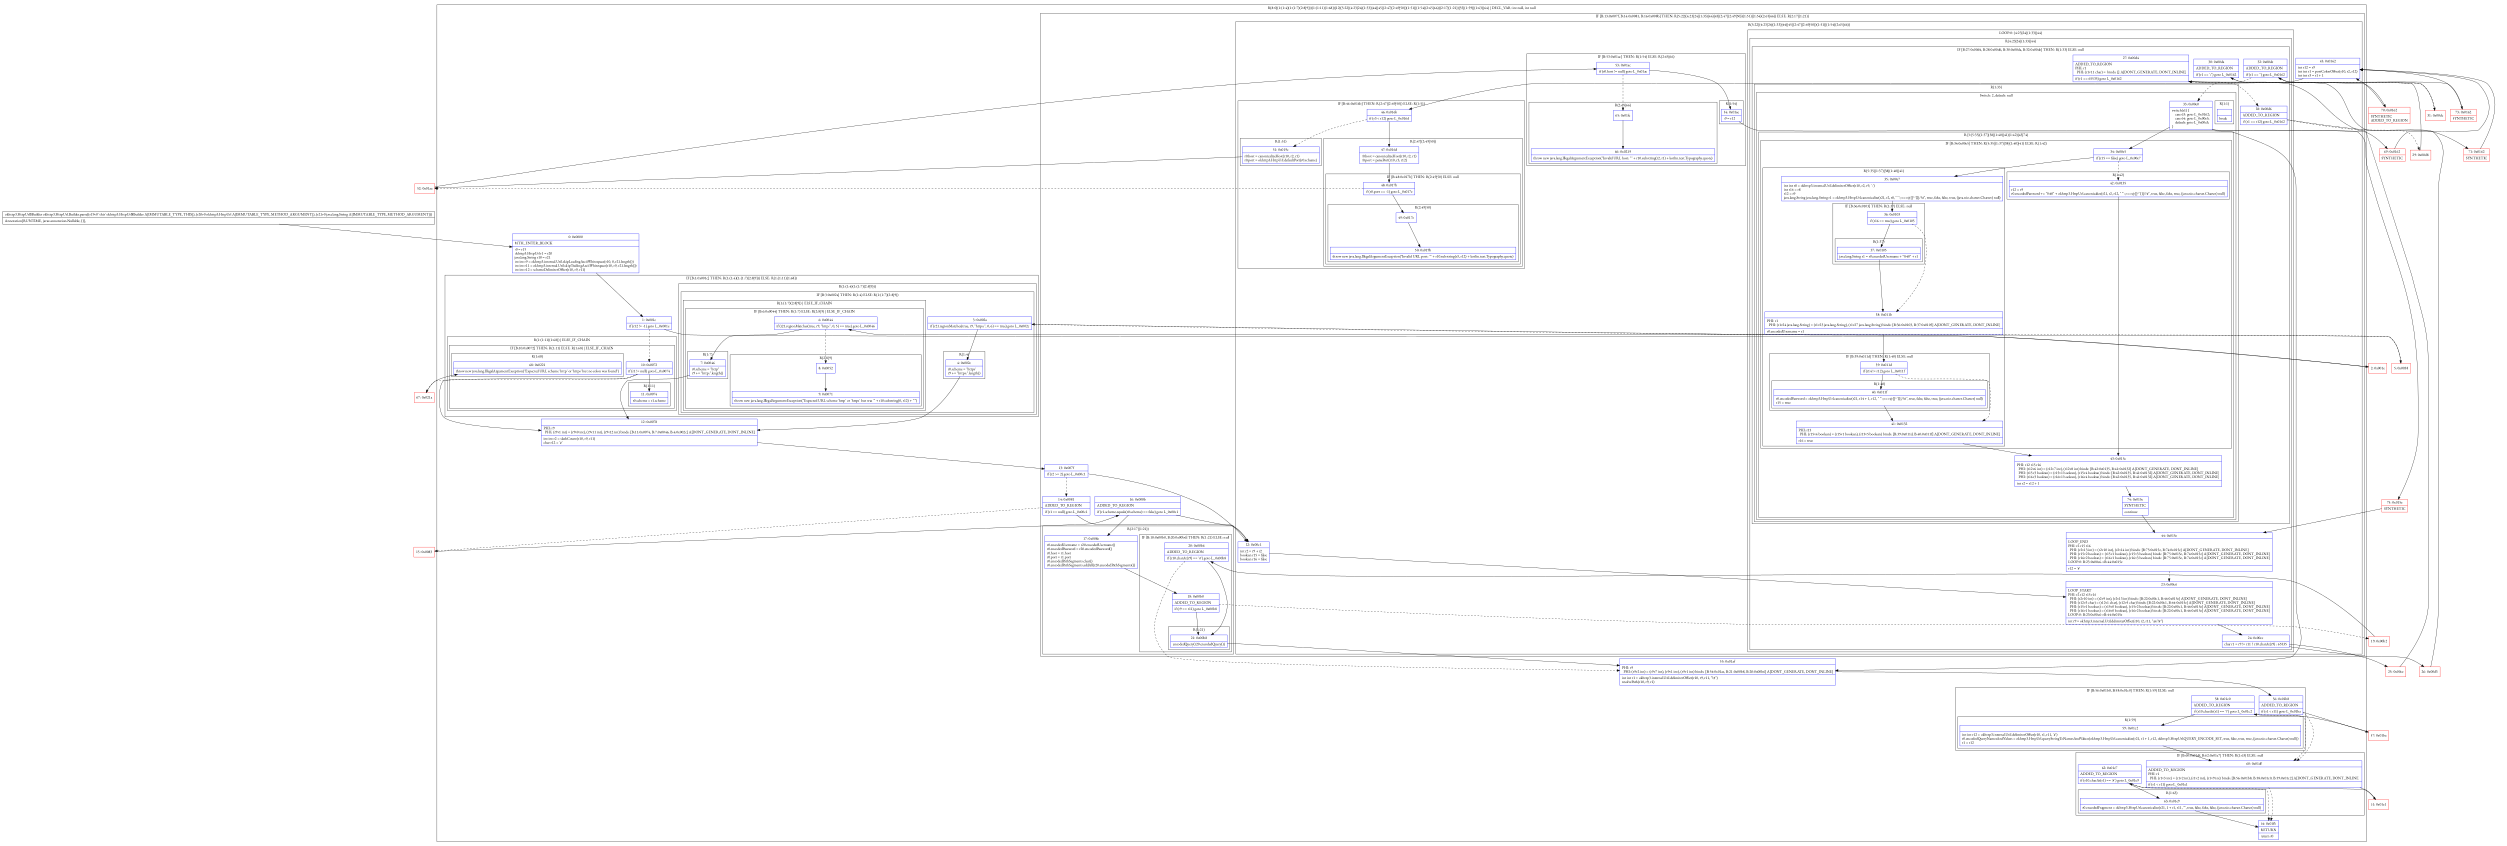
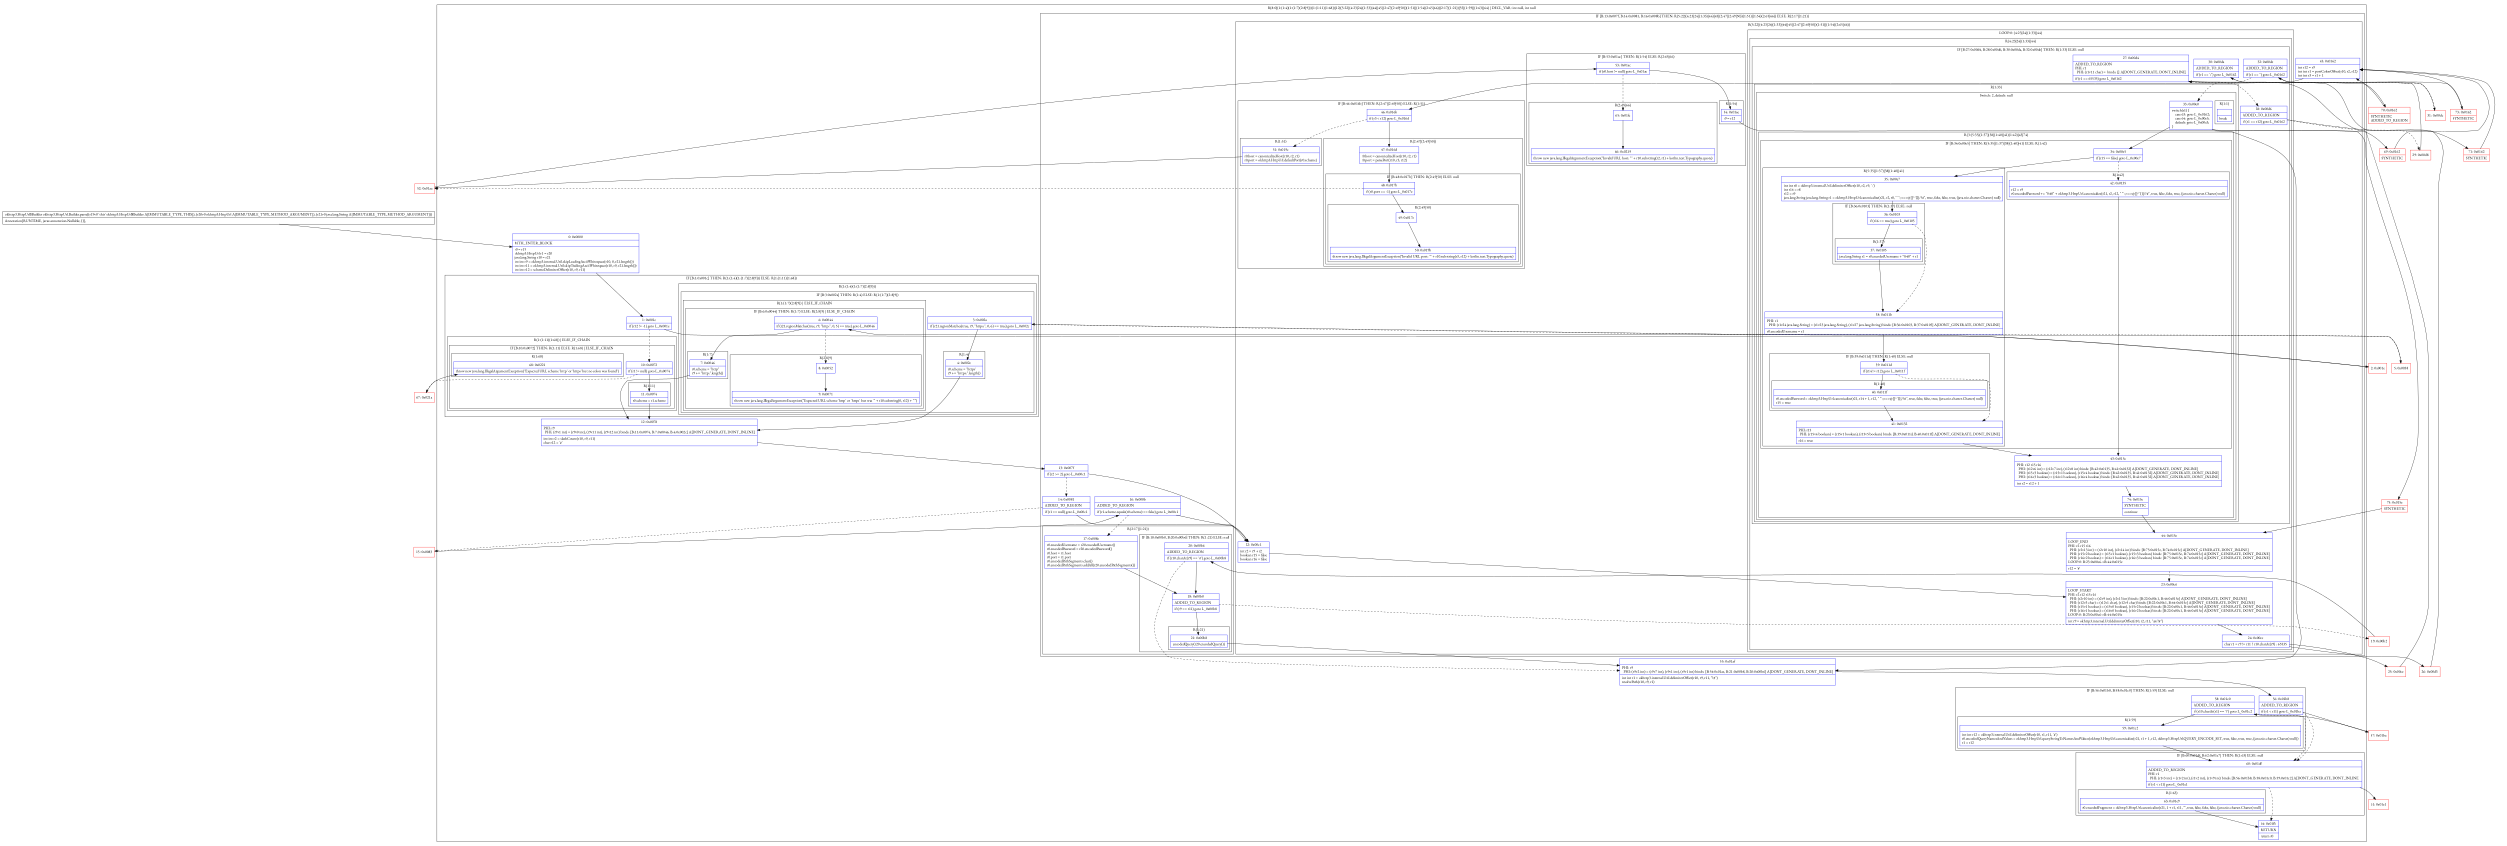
edge "10: 0x0072" -> "12: 0x0078": now "11: 0x0074" -> "12: 0x0078"
edge "16: 0x008b" -> "17: 0x008e": style solid -> dashed
edge "20: 0x00b6" -> "21: 0x00b8": now "20: 0x00b6" -> "18: 0x00b0"
node "62: 0x01e7": removed
